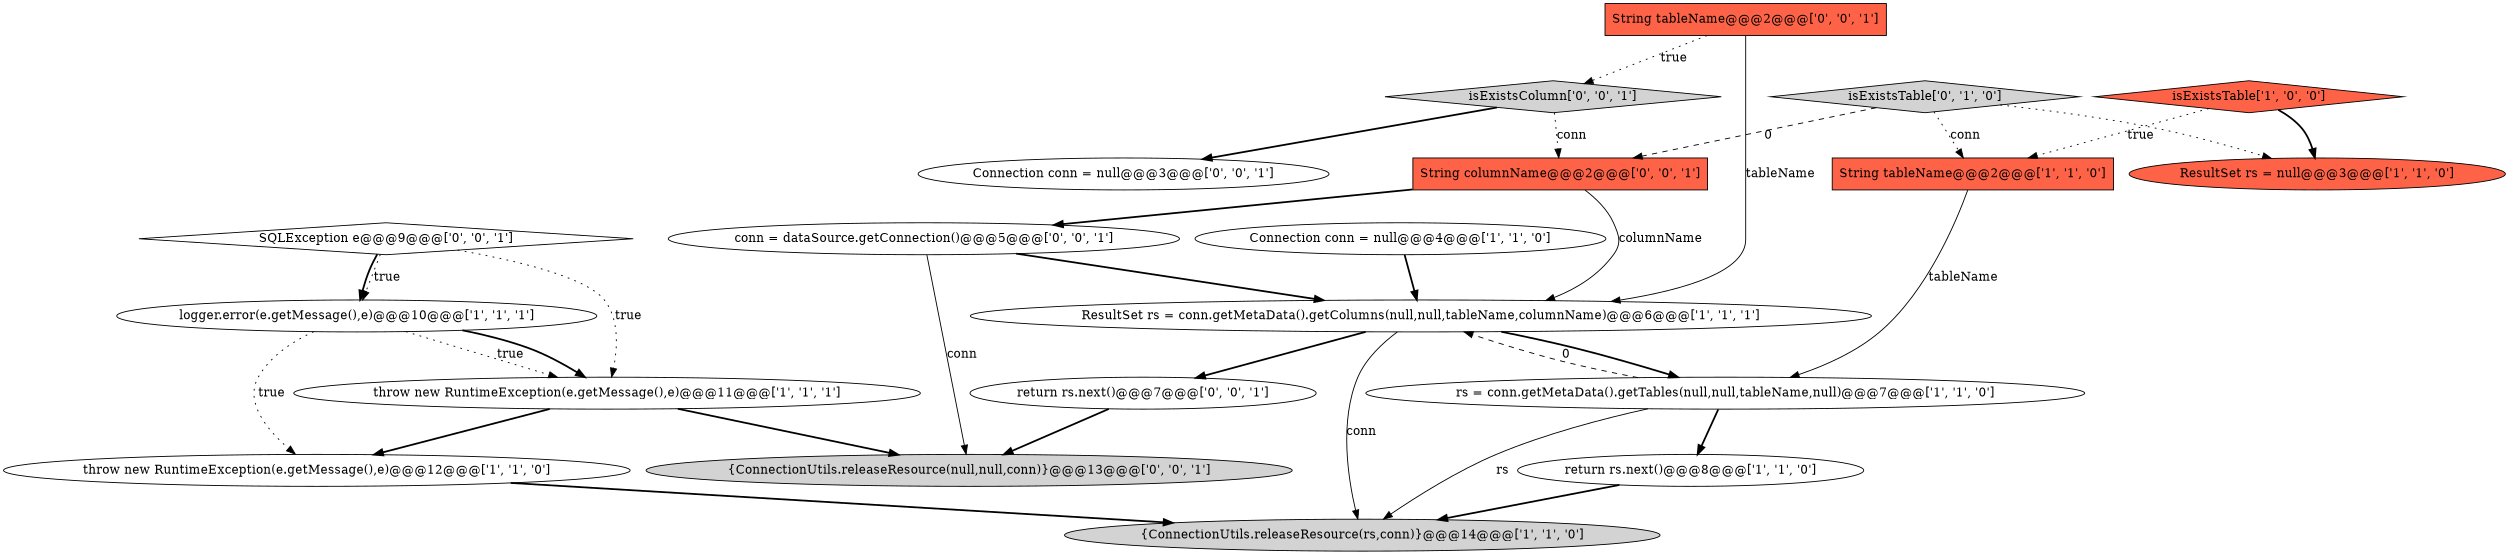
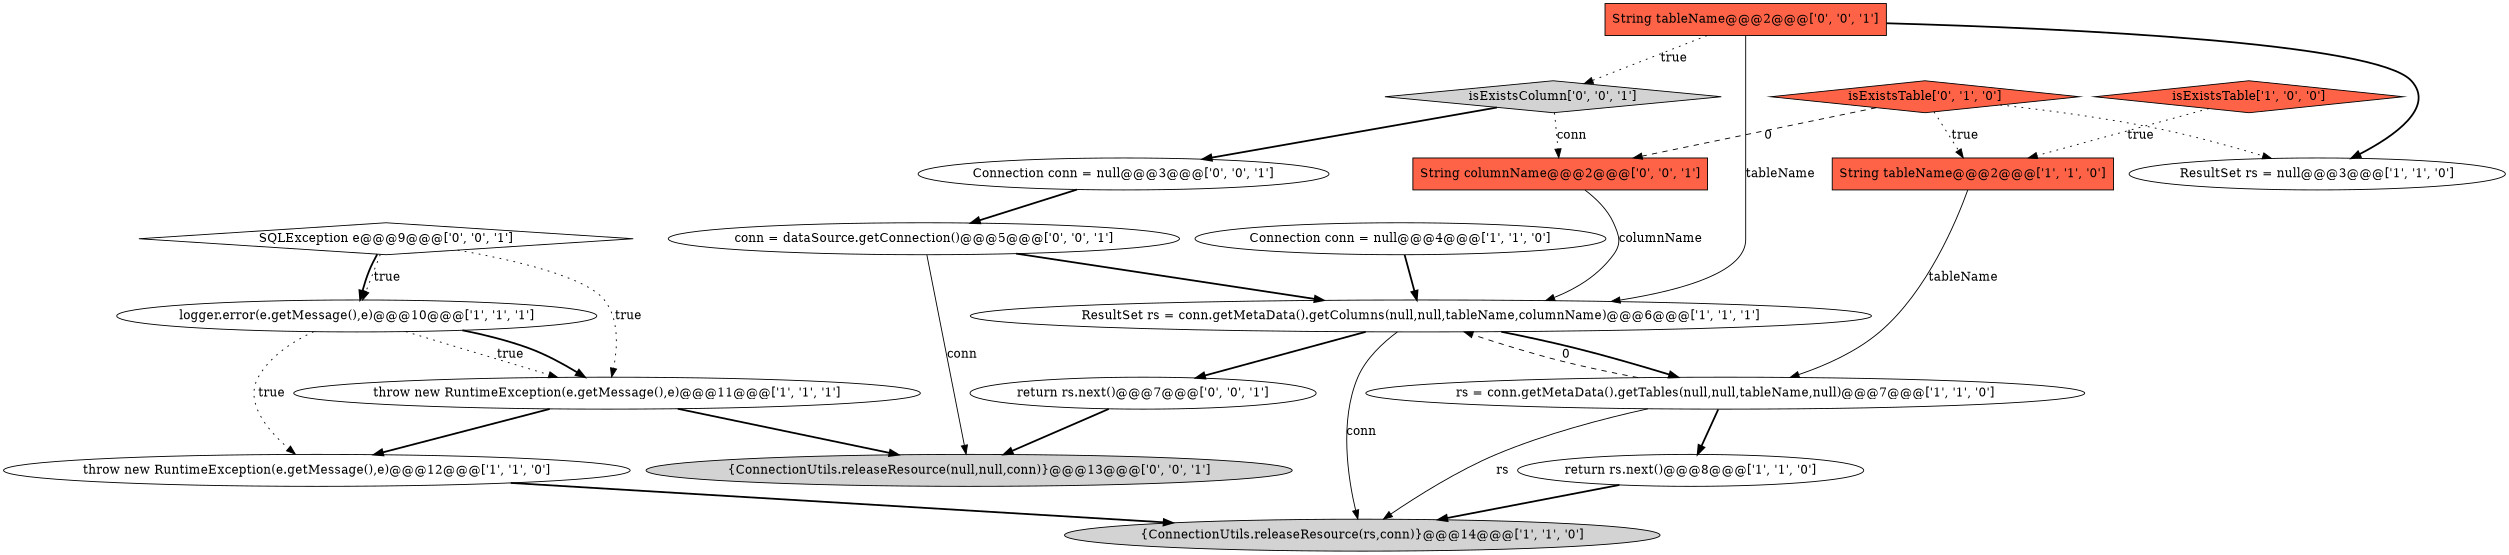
node "isExistsTable['0', '1', '0']": fillcolor lightgray -> tomato
edge "isExistsTable['1', '0', '0']" -> "ResultSet rs = null@@@3@@@['1', '1', '0']": now "String tableName@@@2@@@['0', '0', '1']" -> "ResultSet rs = null@@@3@@@['1', '1', '0']"
edge "isExistsTable['0', '1', '0']" -> "String tableName@@@2@@@['1', '1', '0']": label "conn" -> "true"
node "ResultSet rs = null@@@3@@@['1', '1', '0']": fillcolor tomato -> white
edge "String columnName@@@2@@@['0', '0', '1']" -> "conn = dataSource.getConnection()@@@5@@@['0', '0', '1']": now "Connection conn = null@@@3@@@['0', '0', '1']" -> "conn = dataSource.getConnection()@@@5@@@['0', '0', '1']"
